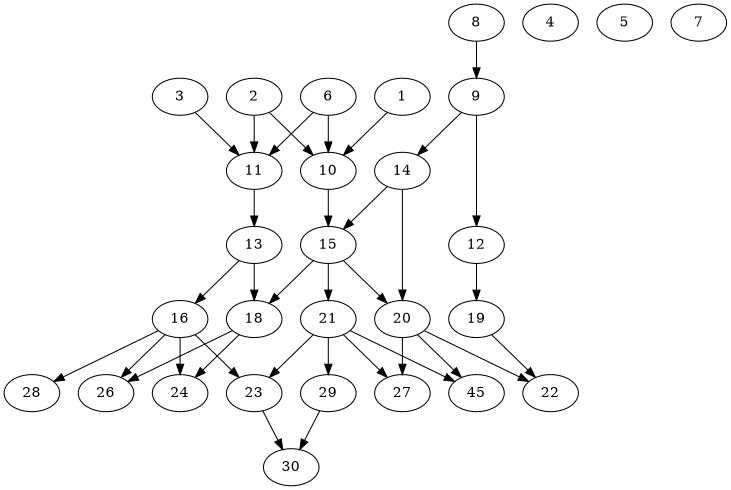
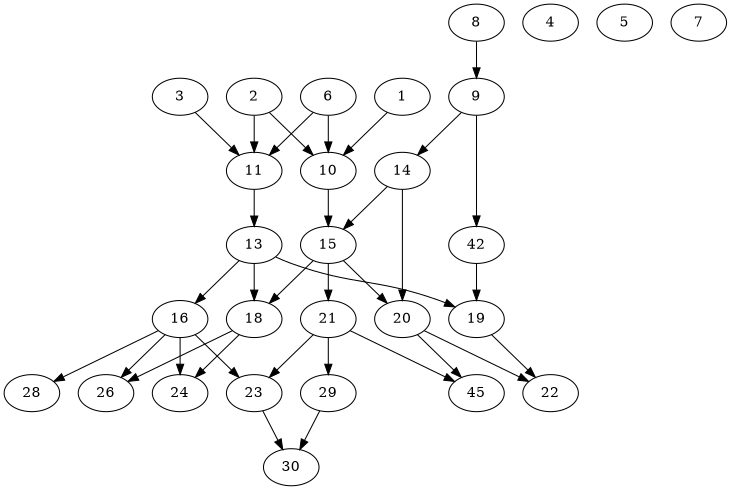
node "12": label "12" -> "42"
edge "13" -> "19": added
node "27": removed
